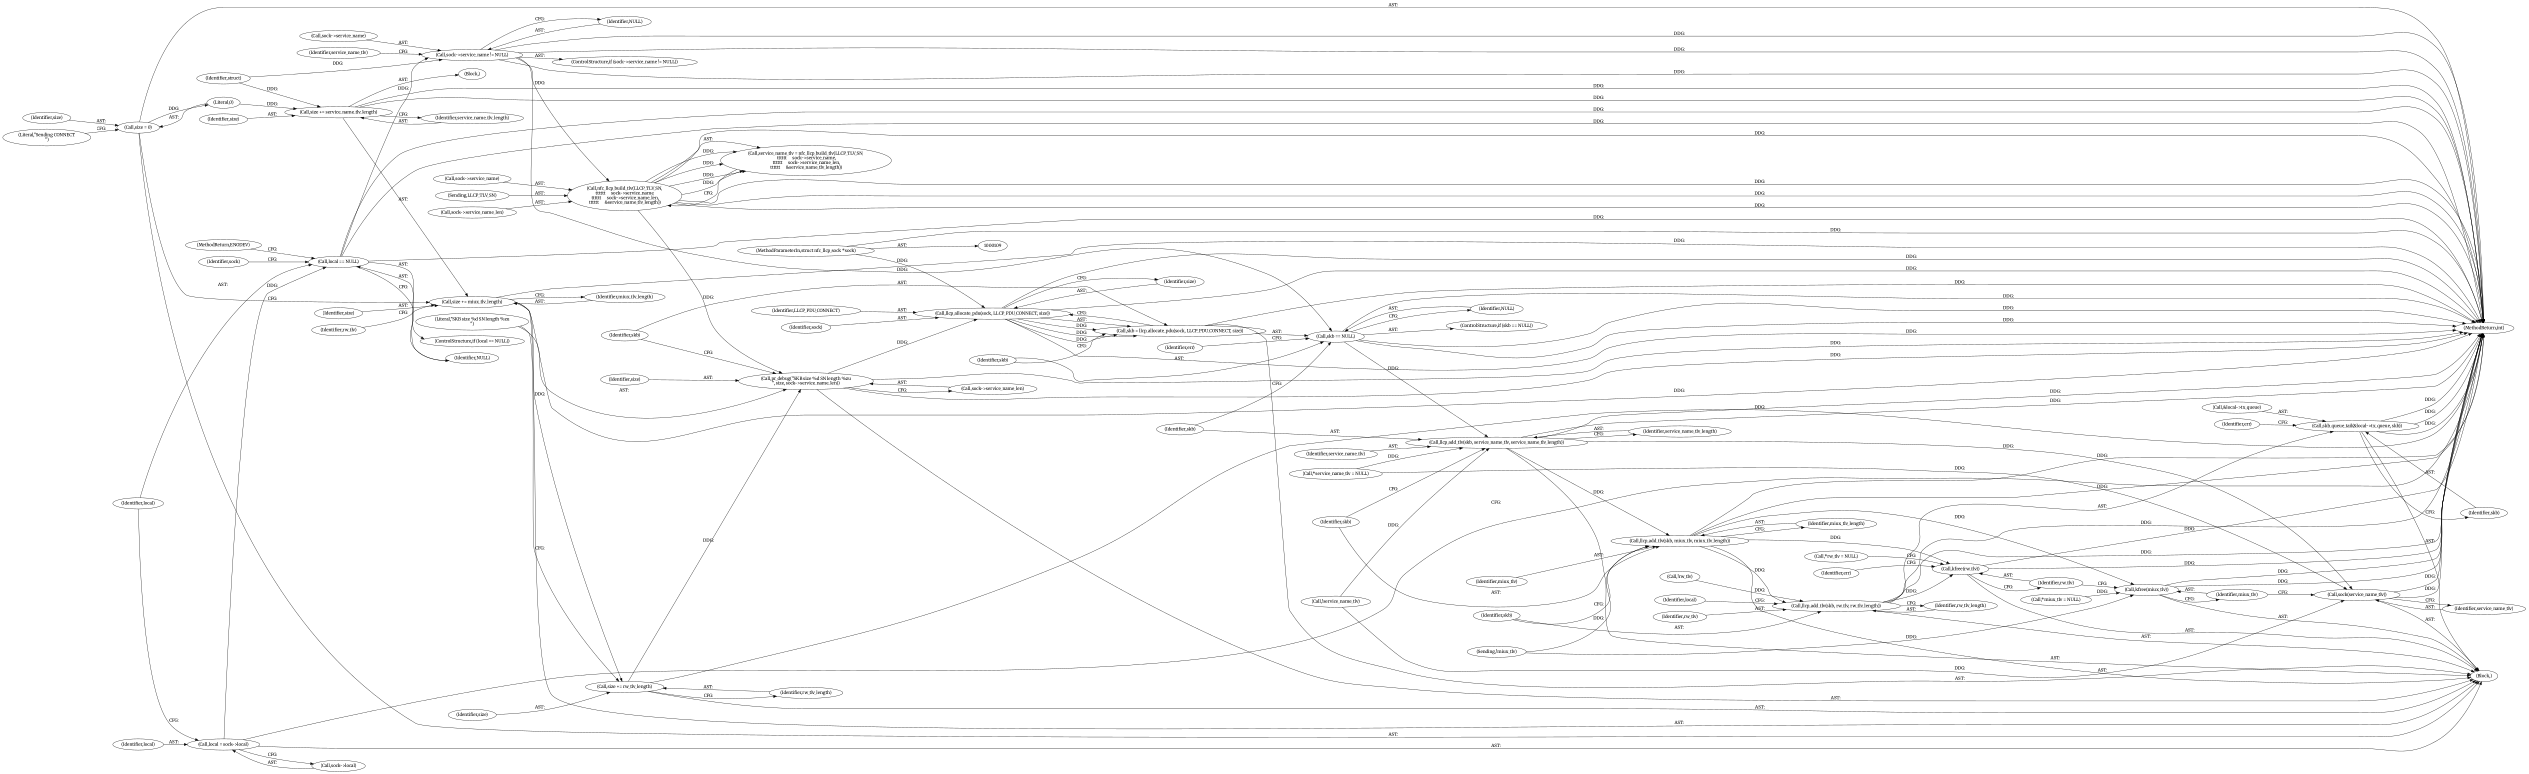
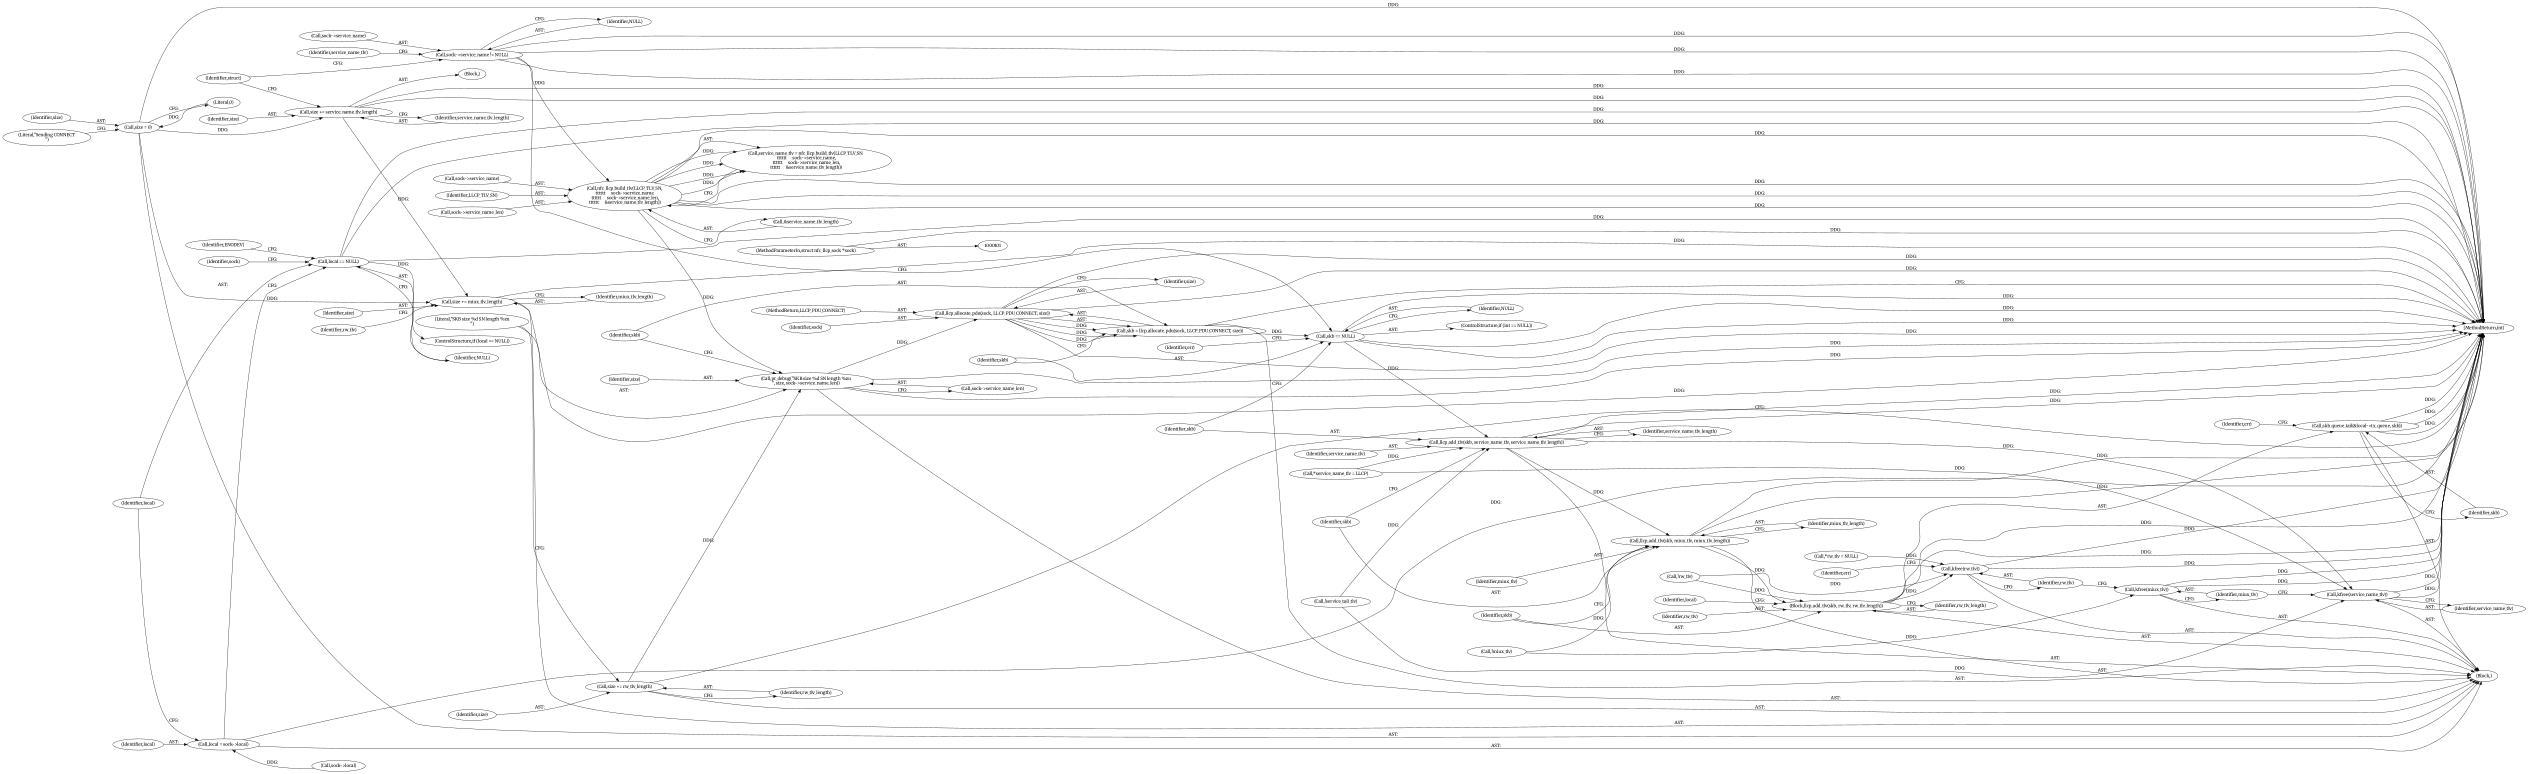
edge "(Call,size = 0)" -> "(MethodReturn,int)": label "AST: " -> "DDG: "
node "(ControlStructure,if (sock->service_name != NULL))": removed
edge "(Identifier,struct)" -> "(Call,sock->service_name != NULL)": label "DDG: " -> "CFG: "
edge "(Identifier,struct)" -> "(Call,size += service_name_tlv_length)": label "DDG: " -> "CFG: "
edge "(Literal,0)" -> "(Call,size += service_name_tlv_length)": now "(Call,size = 0)" -> "(Call,size += service_name_tlv_length)"
edge "(Call,size = 0)" -> "(Literal,0)": label "DDG: " -> "CFG: "
edge "(Literal,0)" -> "(Call,size = 0)": label "AST: " -> "DDG: "
edge "(Call,local == NULL)" -> "(Call,sock->service_name != NULL)": removed, label "DDG:"
node "(Sending,LLCP_TLV_SN)": label "(Sending,LLCP_TLV_SN)" -> "(Identifier,LLCP_TLV_SN)"
edge "(Call,size += service_name_tlv_length)" -> "(Call,size += miux_tlv_length)": label "AST: " -> "DDG: "
node "(Call,&service_name_tlv_length)": added
node "(MethodReturn,ENODEV)": label "(MethodReturn,ENODEV)" -> "(Identifier,ENODEV)"
node "1000109": label "1000109" -> "1000101"
edge "(Call,local == NULL)" -> "(ControlStructure,if (local == NULL))": label "AST: " -> "DDG: "
edge "(MethodParameterIn,struct nfc_llcp_sock *sock)" -> "(Call,llcp_allocate_pdu(sock, LLCP_PDU_CONNECT, size))": removed, label "DDG:"
edge "(Call,sock->service_name != NULL)" -> "(Call,skb == NULL)": label "DDG: " -> "CFG: "
edge "(Call,skb = llcp_allocate_pdu(sock, LLCP_PDU_CONNECT, size))" -> "(MethodReturn,int)": label "DDG: " -> "CFG: "
edge "(Call,local = sock->local)" -> "(Call,local == NULL)": label "DDG: " -> "CFG: "
edge "(Call,size = 0)" -> "(Call,size += miux_tlv_length)": label "CFG: " -> "DDG: "
node "(Identifier,LLCP_PDU_CONNECT)": label "(Identifier,LLCP_PDU_CONNECT)" -> "(MethodReturn,LLCP_PDU_CONNECT)"
edge "(Call,skb = llcp_allocate_pdu(sock, LLCP_PDU_CONNECT, size))" -> "(Call,llcp_allocate_pdu(sock, LLCP_PDU_CONNECT, size))": label "CFG: " -> "AST: "
node "(ControlStructure,if (skb == NULL))": label "(ControlStructure,if (skb == NULL))" -> "(ControlStructure,if (int == NULL))"
edge "(Call,skb = llcp_allocate_pdu(sock, LLCP_PDU_CONNECT, size))" -> "(Call,skb == NULL)": label "AST: " -> "DDG: "
edge "(Call,size += rw_tlv_length)" -> "(MethodReturn,int)": label "DDG: " -> "CFG: "
node "(Call,&local->tx_queue)": removed
node "(Call,*service_name_tlv = NULL)": label "(Call,*service_name_tlv = NULL)" -> "(Call,*service_name_tlv = LLCP)"
edge "(Call,size += miux_tlv_length)" -> "(Call,size += rw_tlv_length)": removed, label "DDG:"
edge "(Call,local = sock->local)" -> "(MethodReturn,int)": label "CFG: " -> "DDG: "
edge "(Call,llcp_add_tlv(skb, miux_tlv, miux_tlv_length))" -> "(Call,kfree(miux_tlv))": removed, label "DDG:"
edge "(Call,llcp_add_tlv(skb, miux_tlv, miux_tlv_length))" -> "(Call,kfree(rw_tlv))": now "(Call,!rw_tlv)" -> "(Call,kfree(rw_tlv))"
edge "(Call,*rw_tlv = NULL)" -> "(Call,kfree(rw_tlv))": label "CFG: " -> "DDG: "
node "(Call,sock(service_name_tlv))": label "(Call,sock(service_name_tlv))" -> "(Call,kfree(service_name_tlv))"
node "(Call,*miux_tlv = NULL)": removed
node "(Call,!service_name_tlv)": label "(Call,!service_name_tlv)" -> "(Call,!service_tail_tlv)"
node "(Call,llcp_add_tlv(skb, rw_tlv, rw_tlv_length))": label "(Call,llcp_add_tlv(skb, rw_tlv, rw_tlv_length))" -> "(Block,llcp_add_tlv(skb, rw_tlv, rw_tlv_length))"
node "(Sending,!miux_tlv)": label "(Sending,!miux_tlv)" -> "(Call,!miux_tlv)"
edge "(Call,local = sock->local)" -> "(Call,sock->local)": removed, label "CFG:"
edge "(Call,sock->local)" -> "(Call,local = sock->local)": label "AST: " -> "DDG: "
